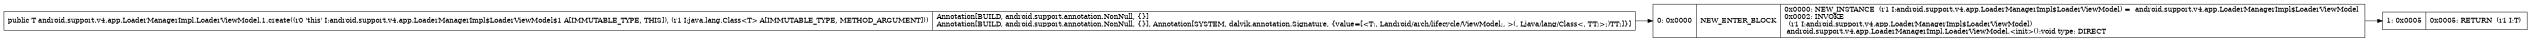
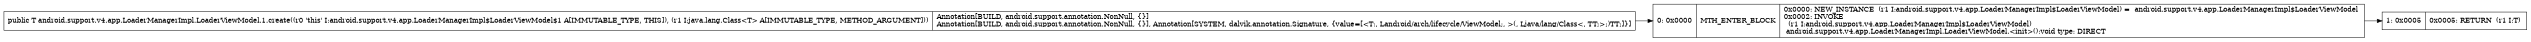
node "0: 0x0000": text "NEW_ENTER_BLOCK" -> "MTH_ENTER_BLOCK"
